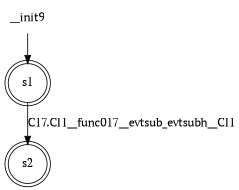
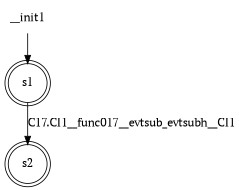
node "__init9": label "__init9" -> "__init1"
